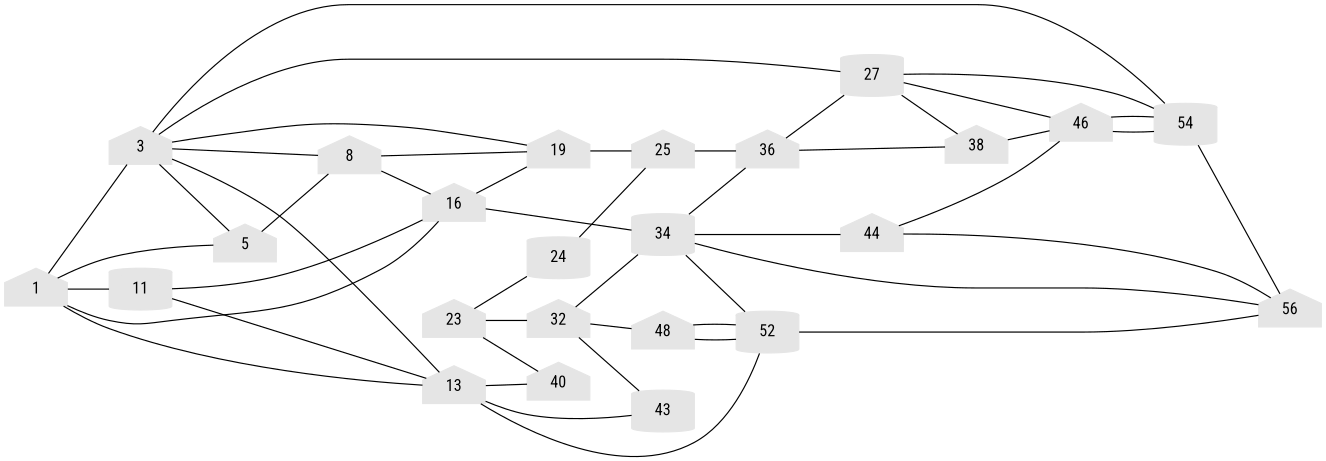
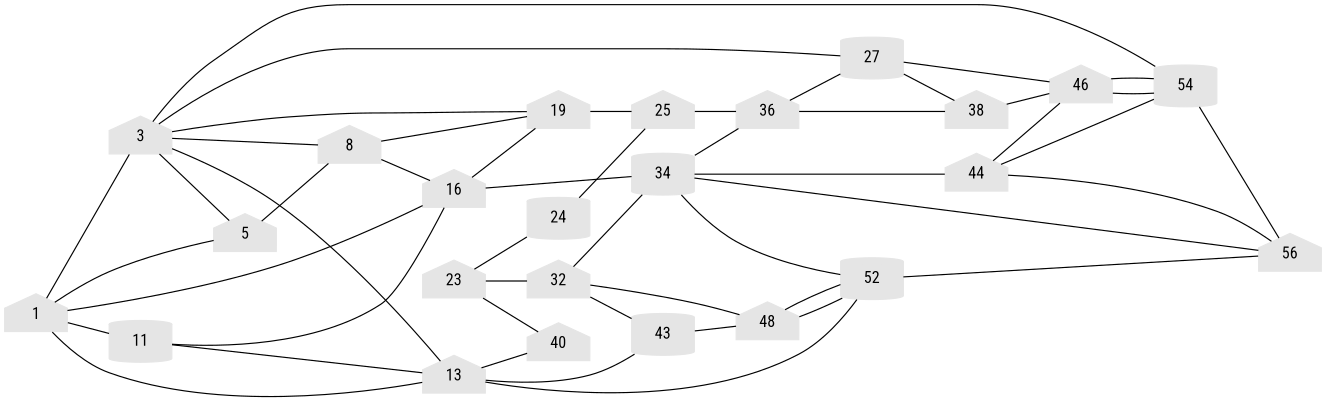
edge "27" -- "54": now "44" -- "54"
edge "48" -- "43": added
